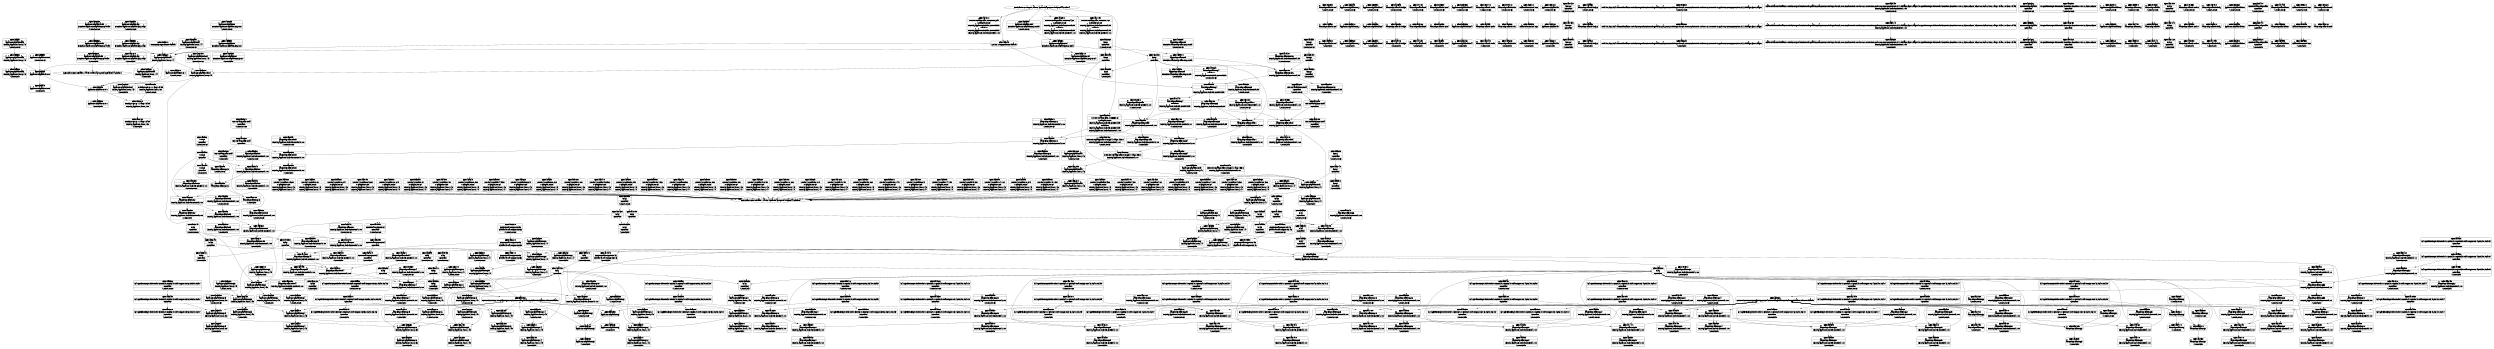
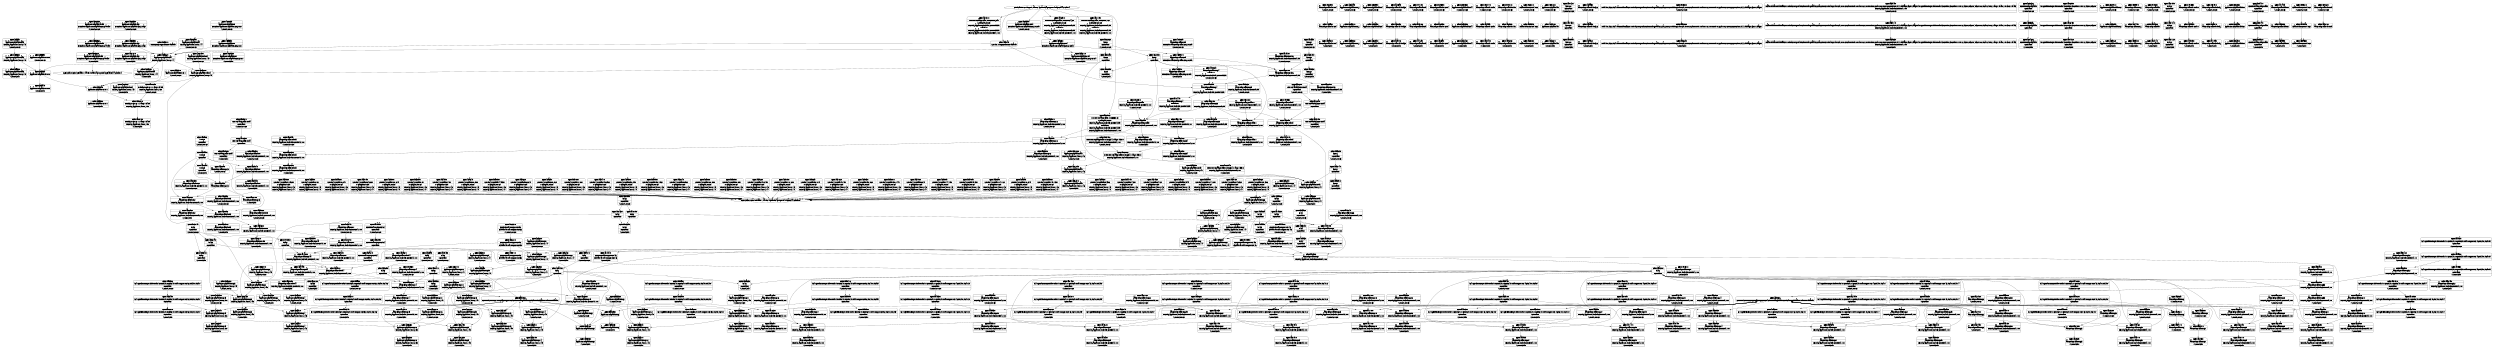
node "CE0x4f1df30": added
edge "CE0x4f198b0" -> "CE0x4ee31b0": now "CE0x4ee3140" -> "CE0x4ee31b0"
